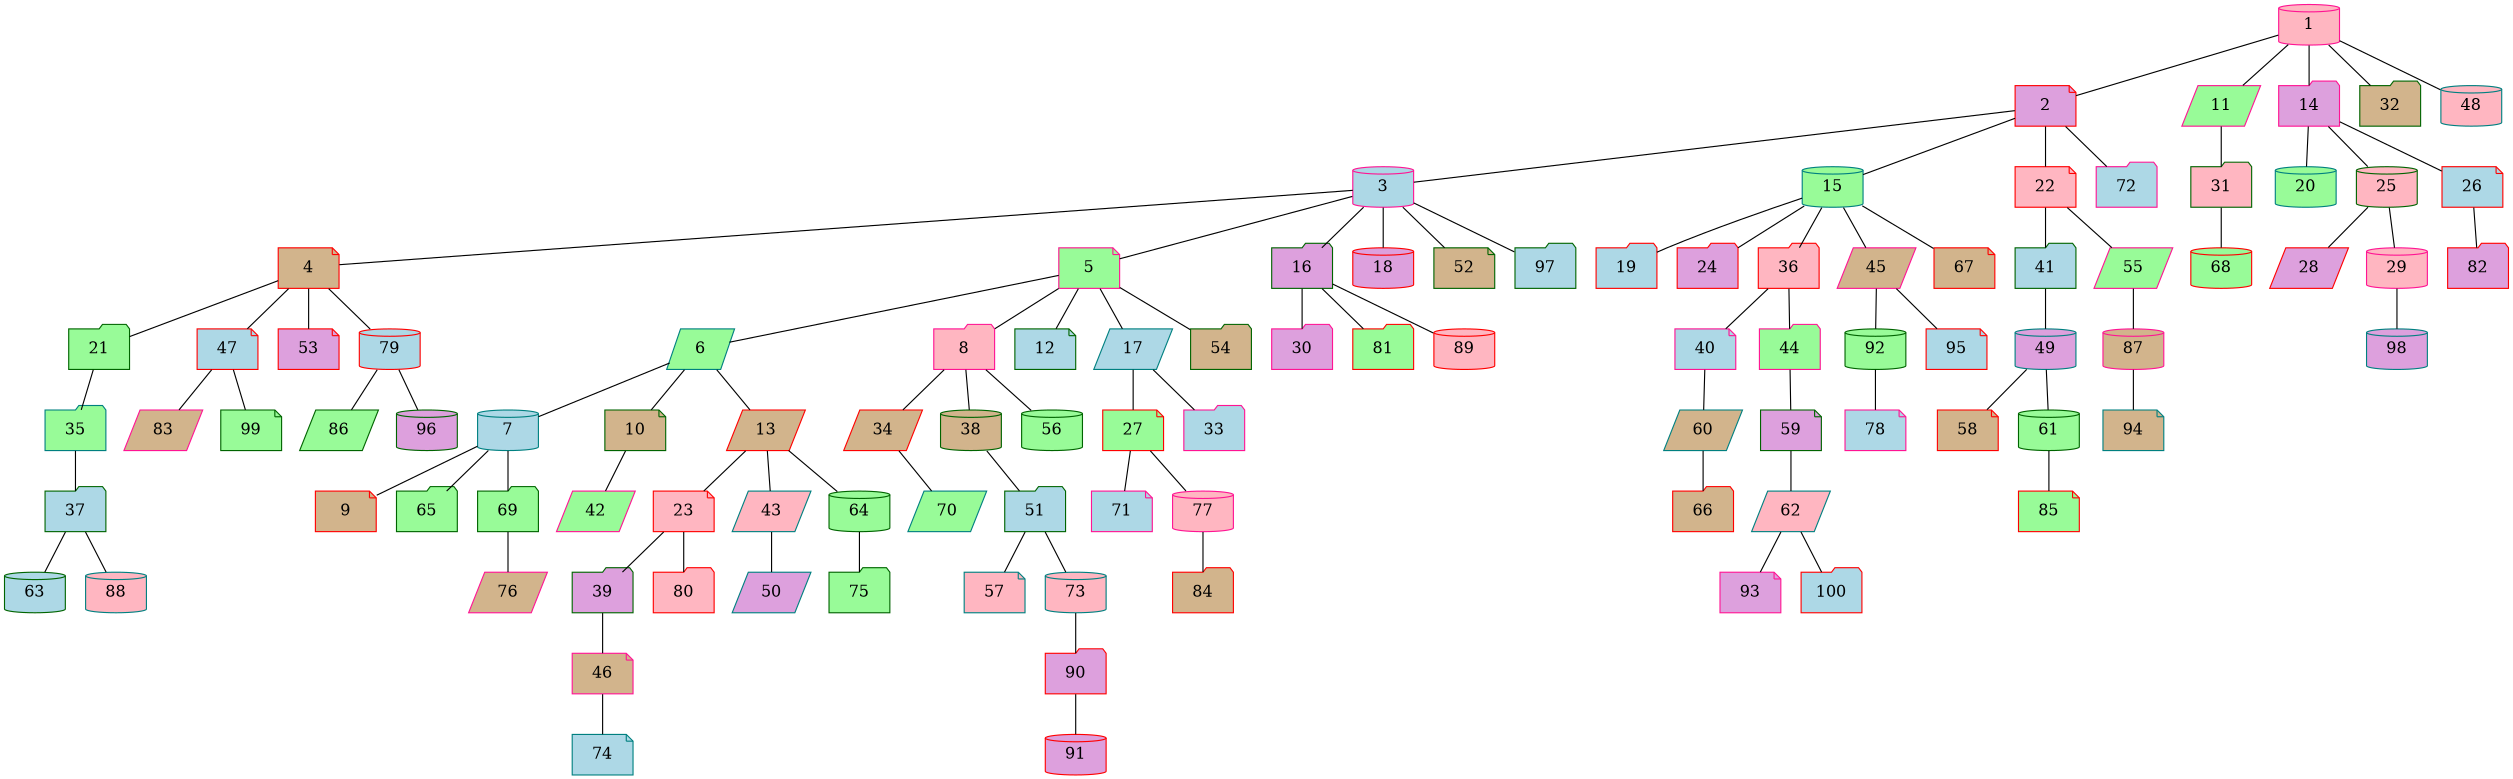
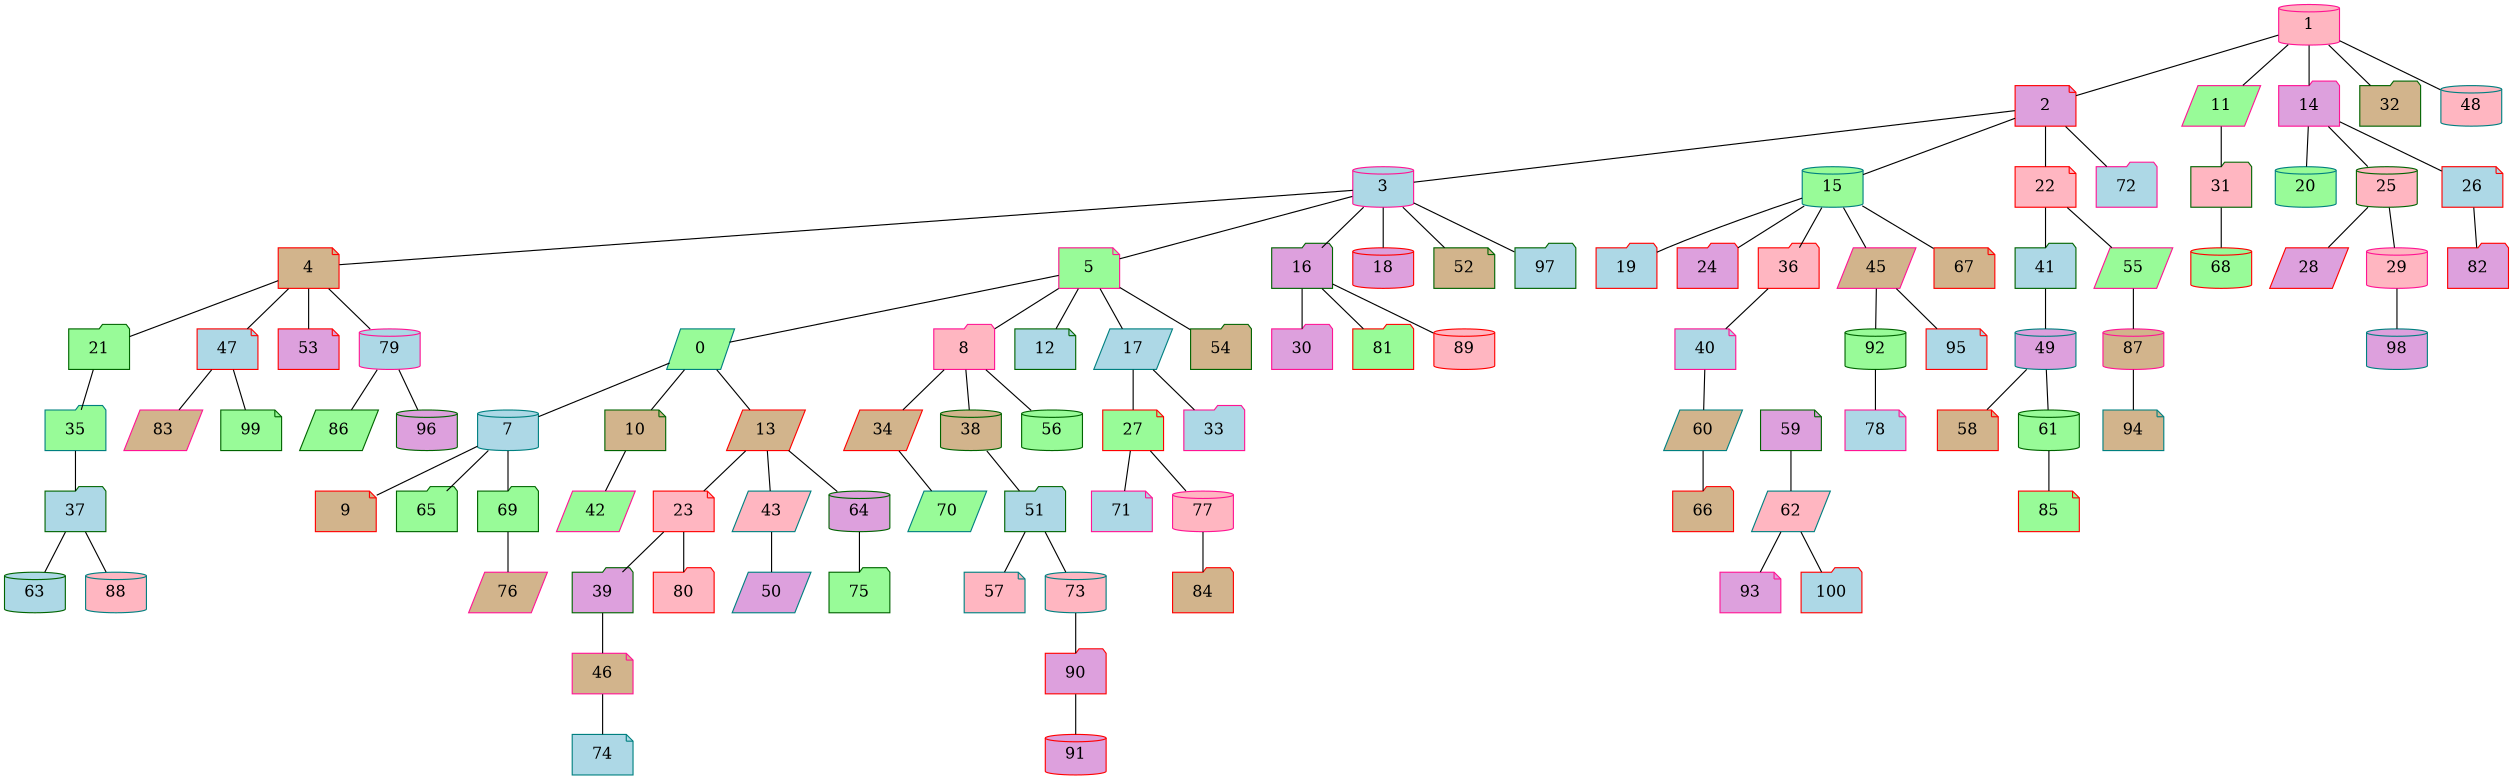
node "79": color red -> deeppink
node "6": label "6" -> "0"
node "44": removed
node "64": fillcolor palegreen -> plum
